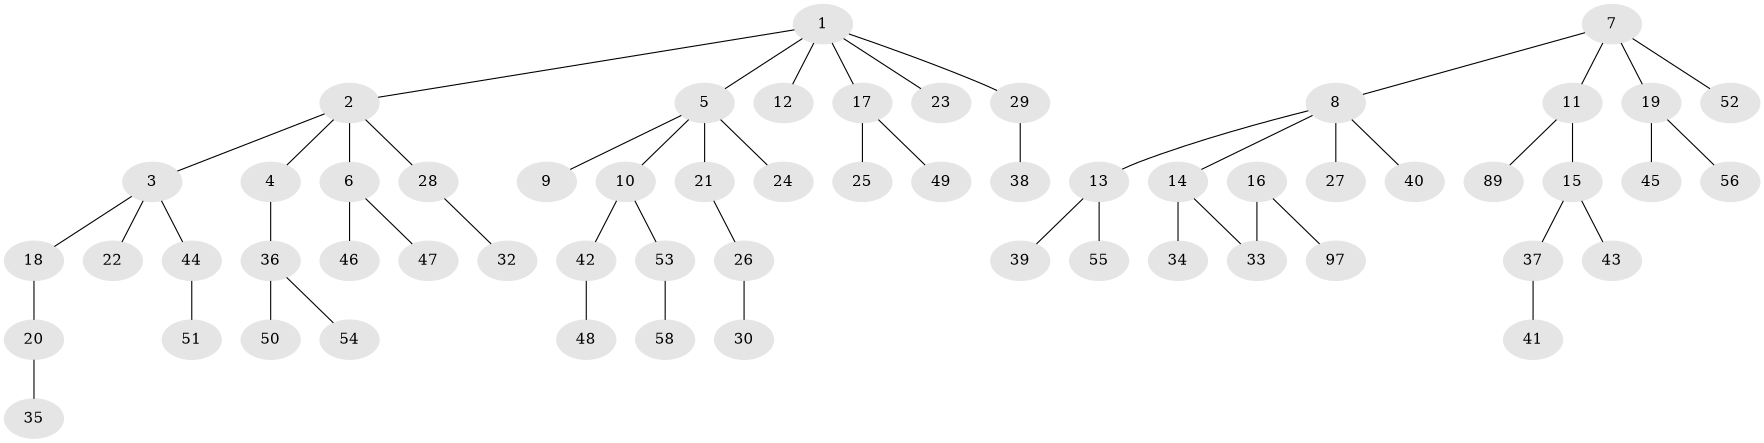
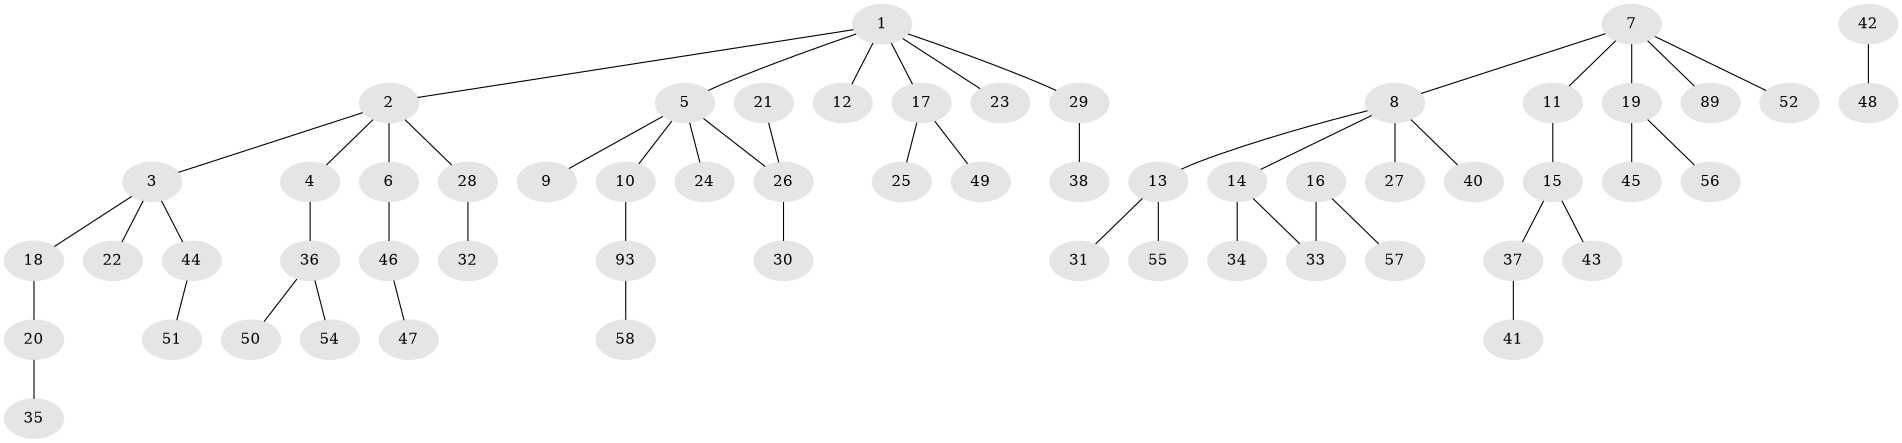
edge "11" -- "89": now "7" -- "89"
edge "5" -- "21": now "5" -- "26"
edge "6" -- "47": now "46" -- "47"
edge "10" -- "42": removed
node "53": label "53" -> "93"
node "39": label "39" -> "31"
node "97": label "97" -> "57"
